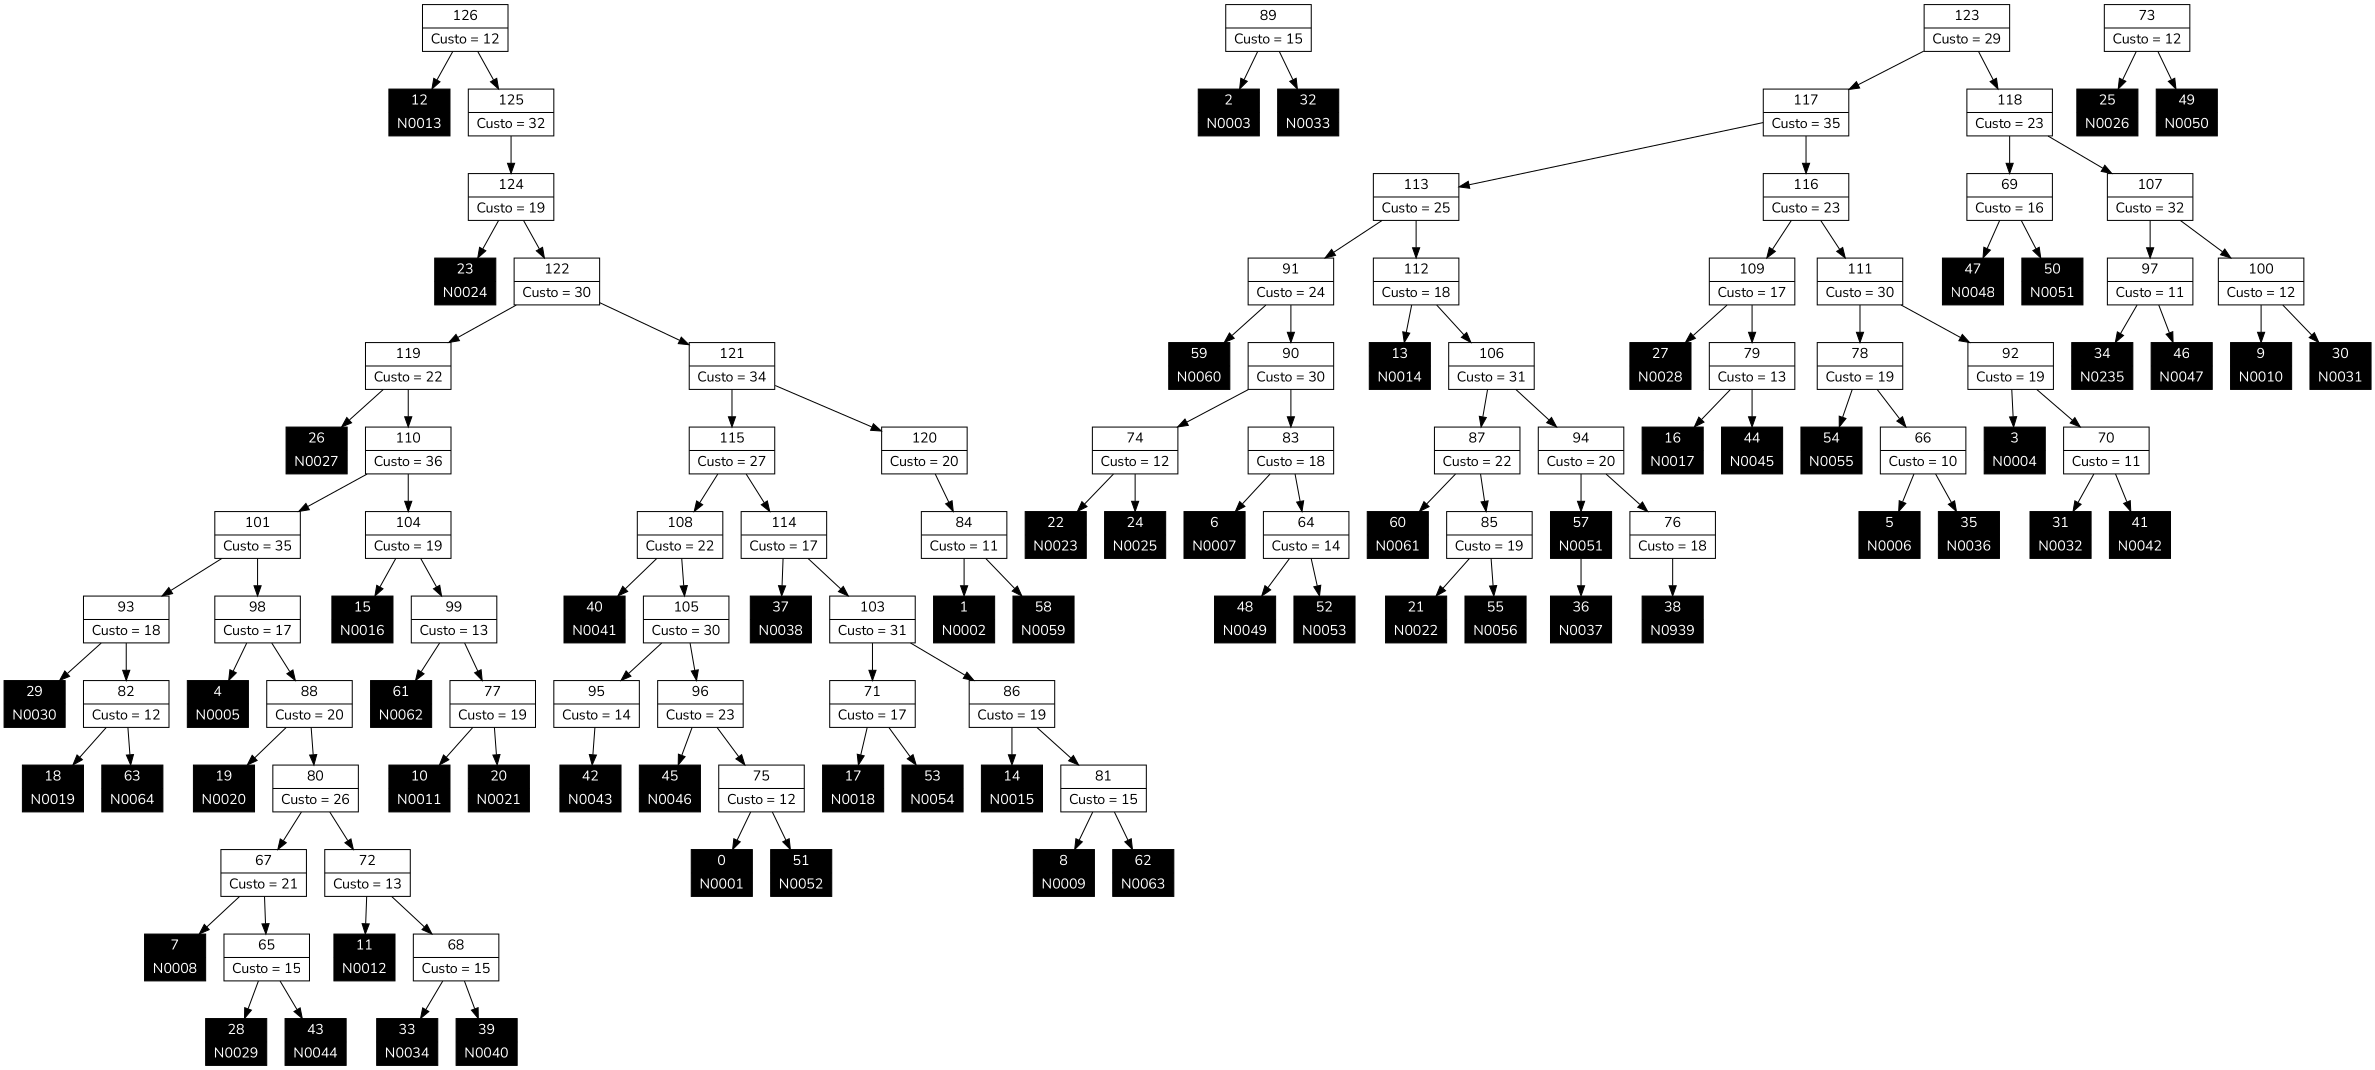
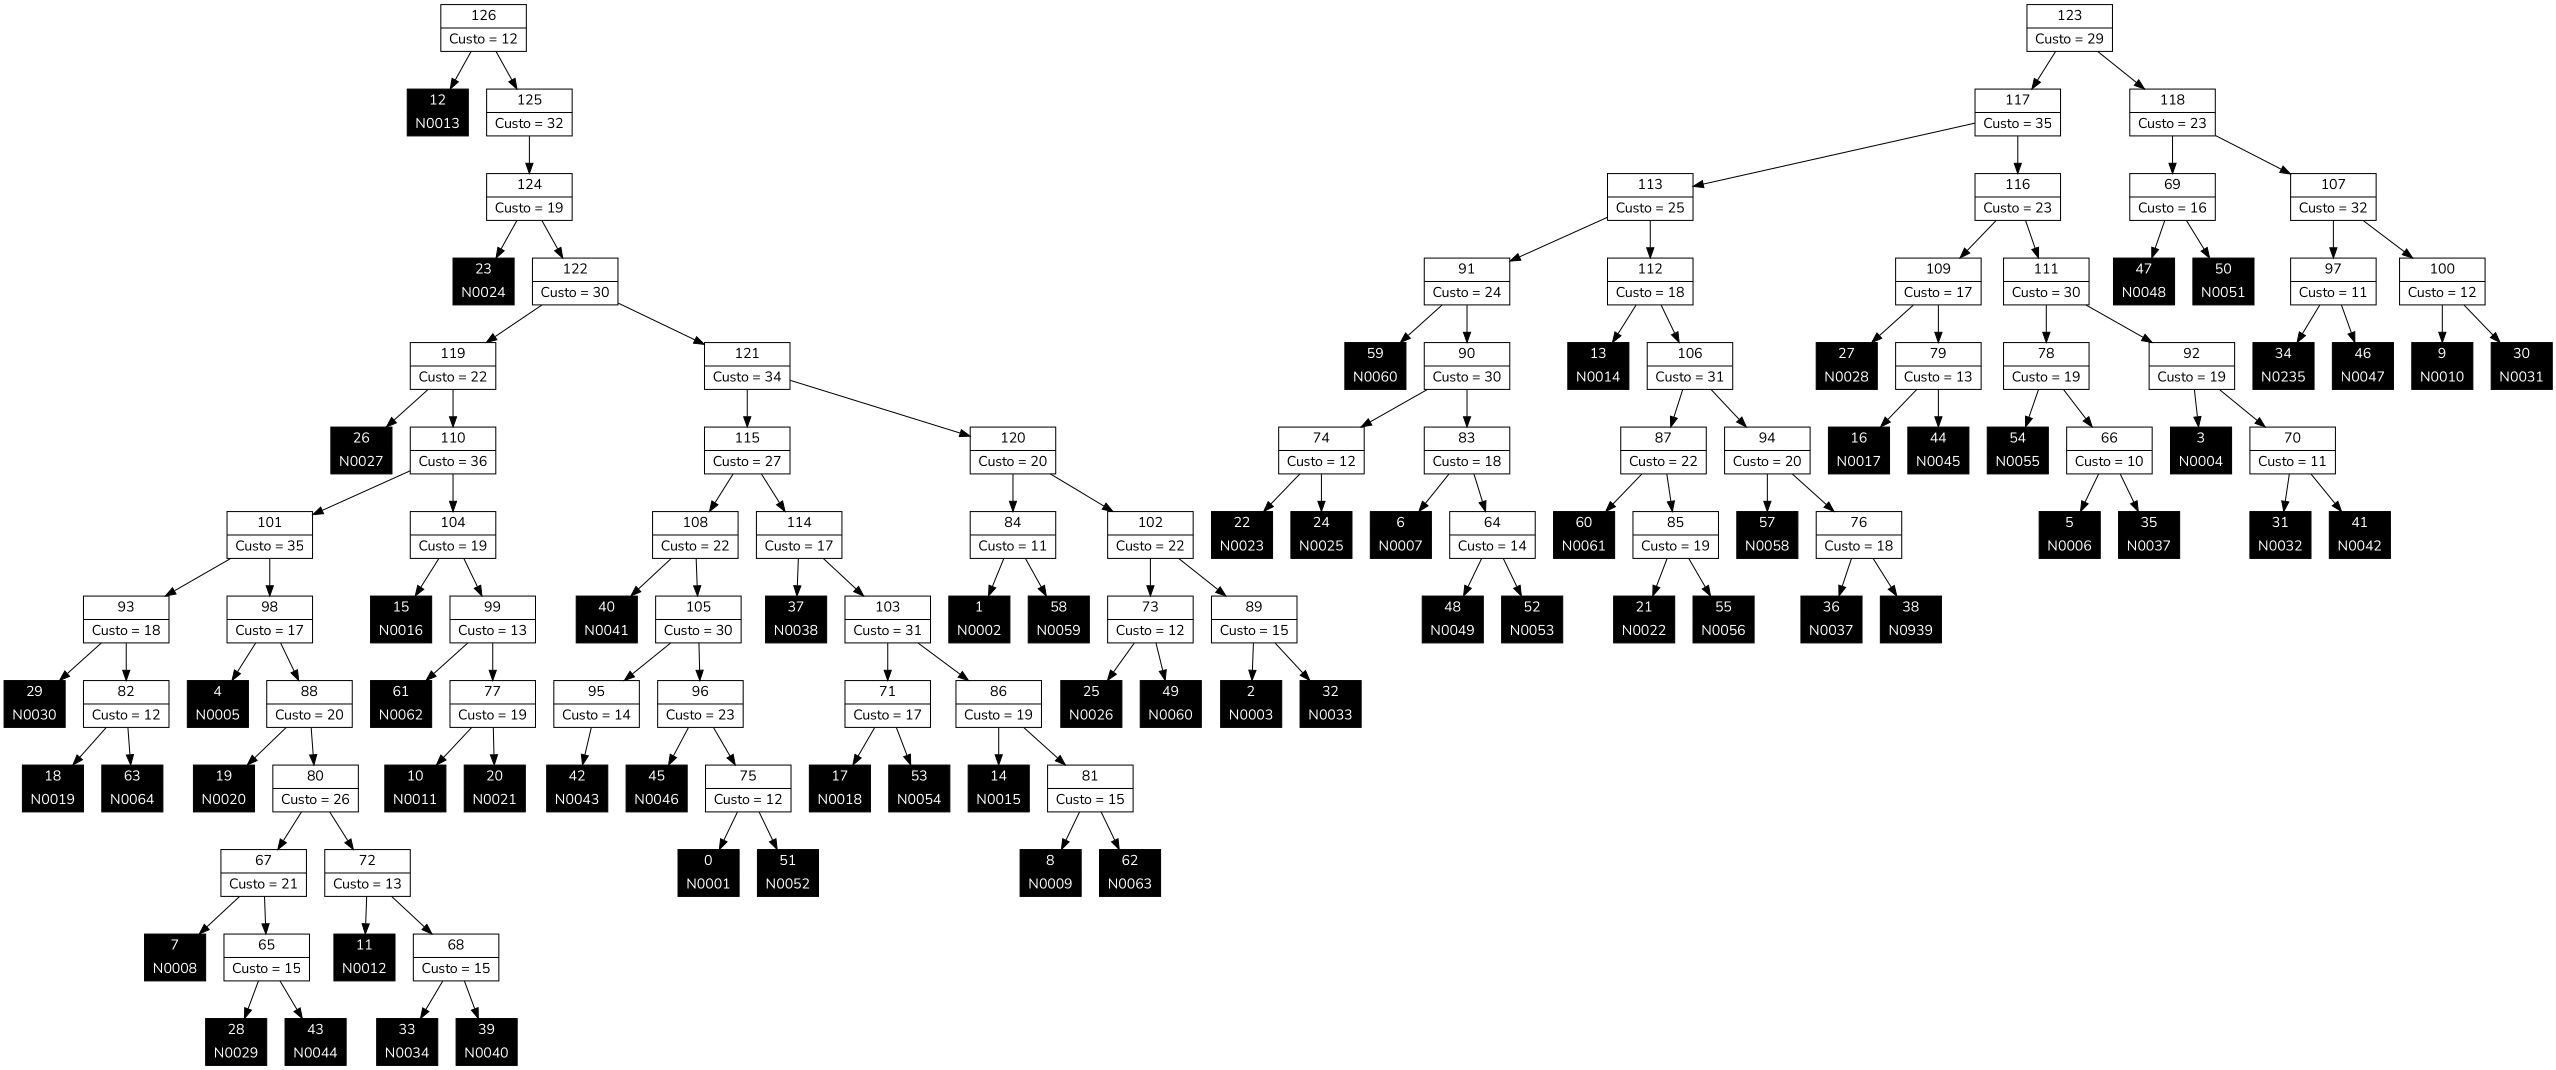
node "49": text "N0050" -> "N0060"
node "102": added
node "57": text "N0051" -> "N0058"
node "35": text "N0036" -> "N0037"
edge "57" -> "36": now "76" -> "36"
